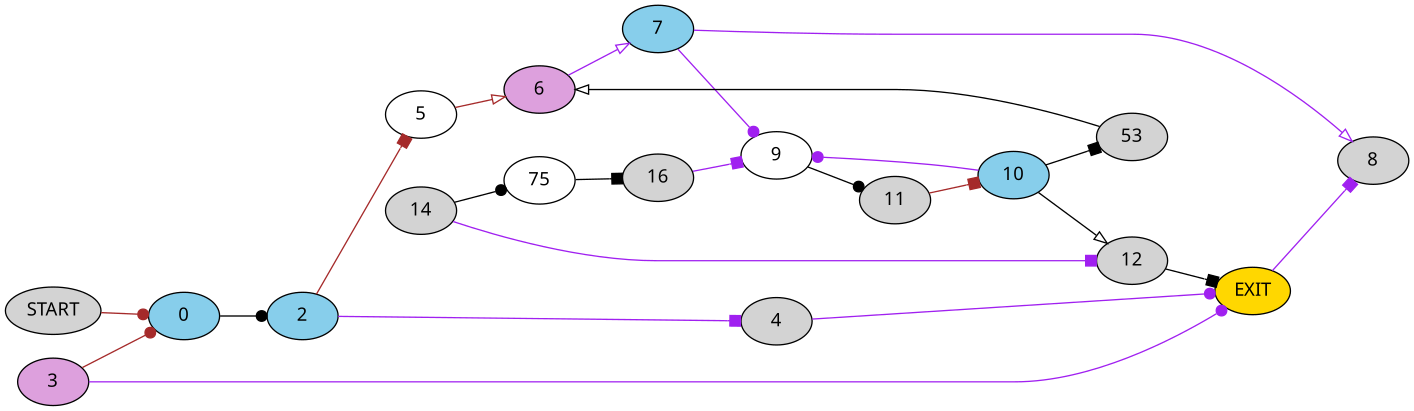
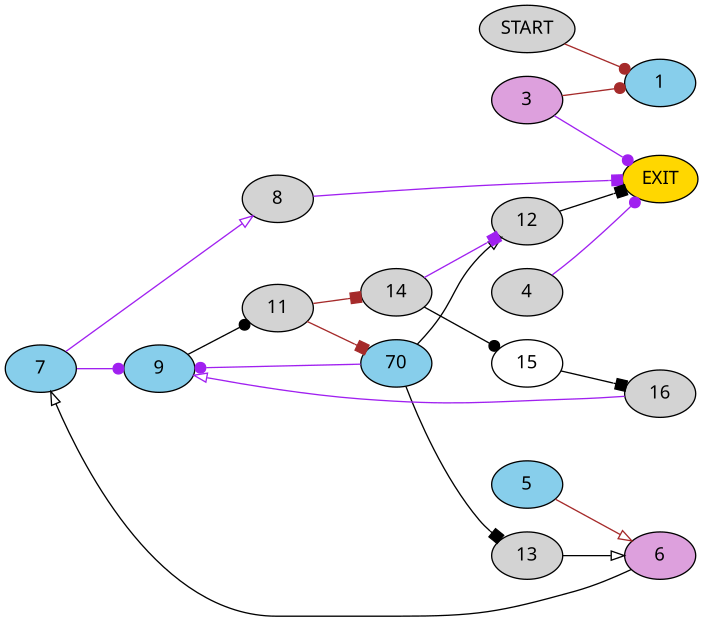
edge "6" -> "7": color purple -> black
node "5": fillcolor white -> skyblue
node "53": label "53" -> "13"
node "9": fillcolor white -> skyblue
edge "16" -> "9": arrowhead box -> onormal
node "10": label "10" -> "70"
node "75": label "75" -> "15"
edge "EXIT" -> "8": reversed
edge "11" -> "14": added
node "0": label "0" -> "1"
node "2": removed
